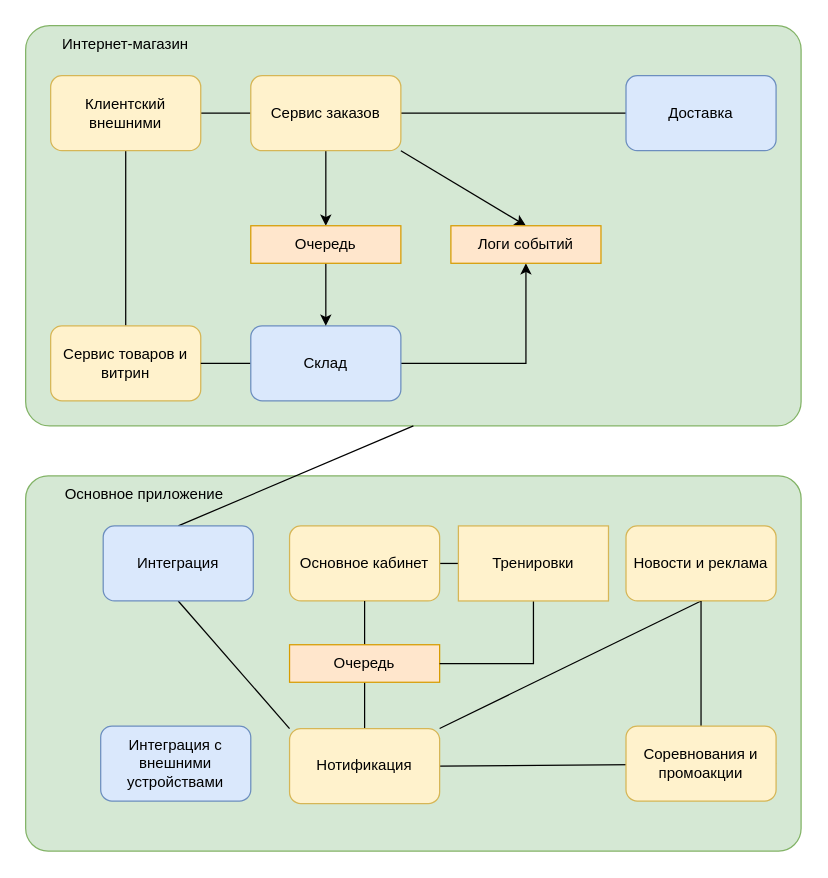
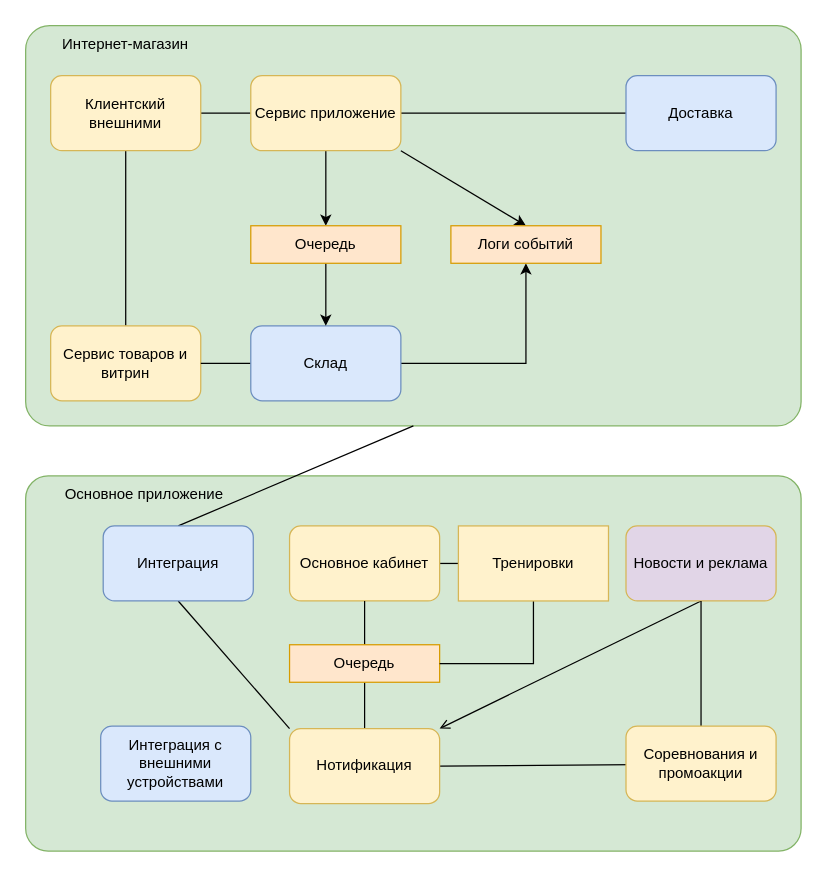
node "Сервис заказов": label "Сервис заказов" -> "Сервис приложение"
node "Новости и реклама": fillcolor #fff2cc -> #e1d5e7
edge "Новости и реклама" -- "Нотификация": arrowhead none -> open
